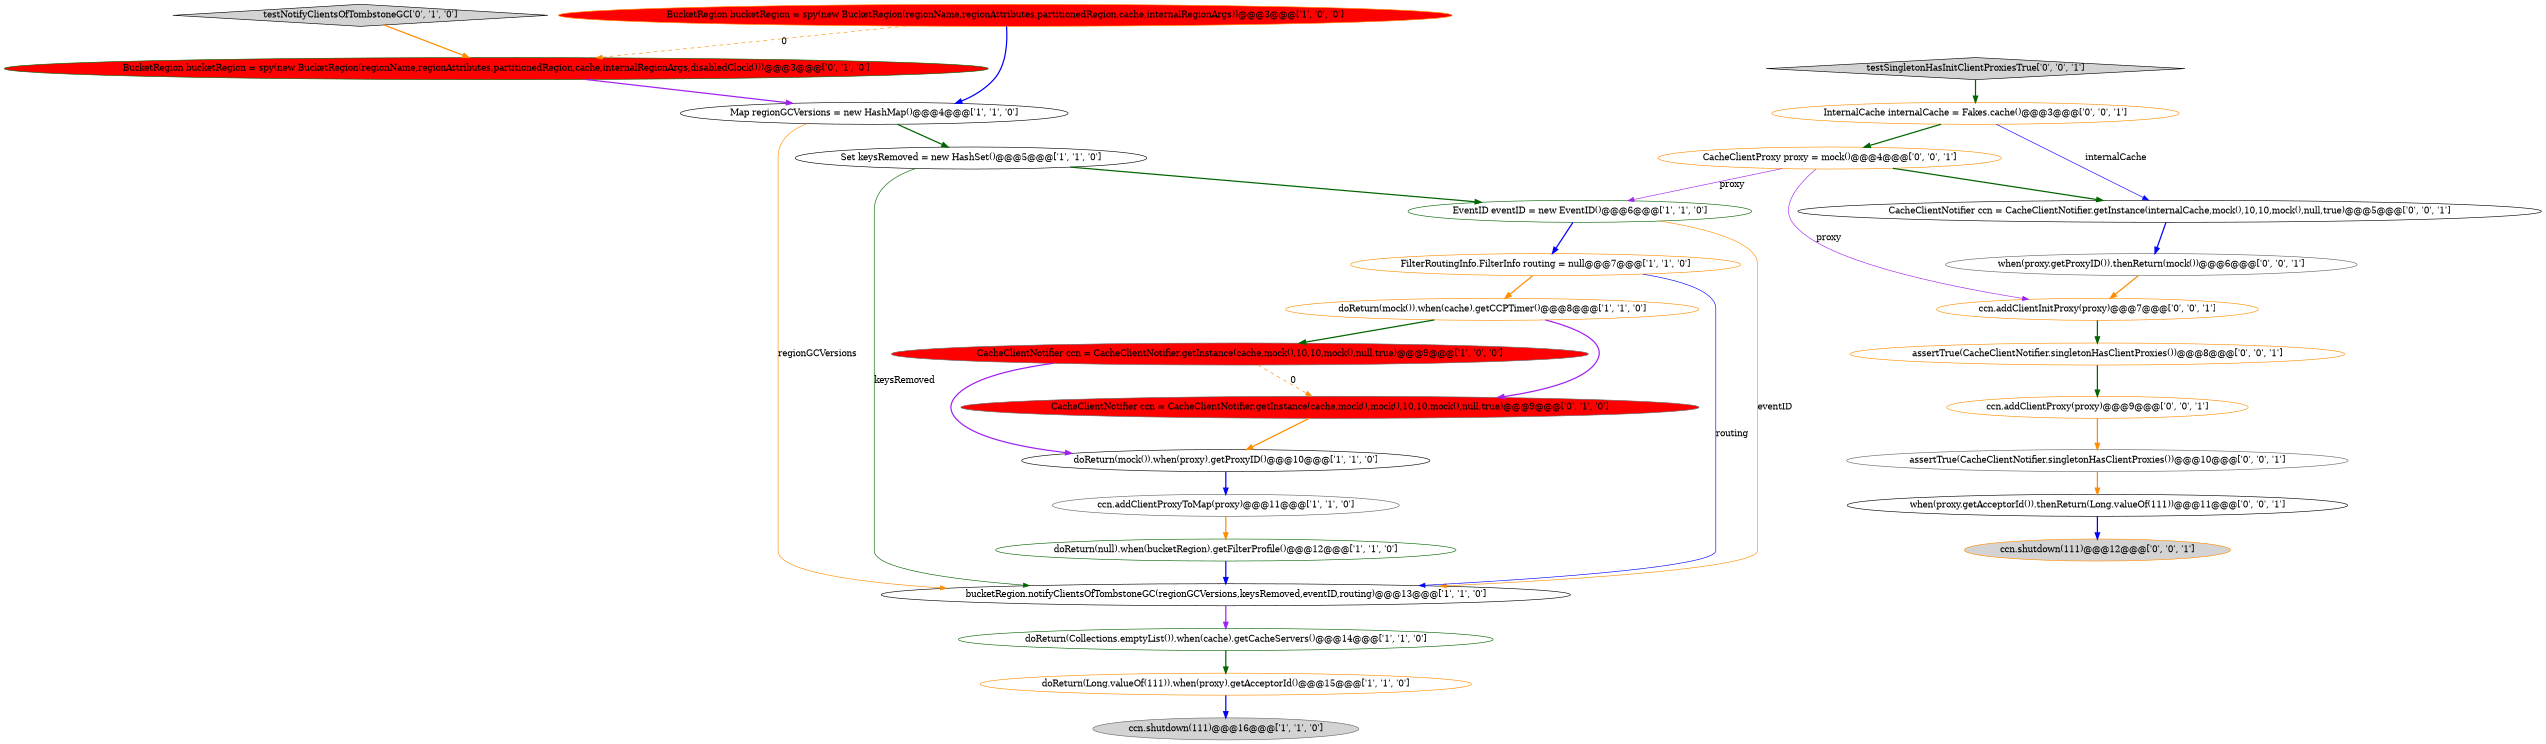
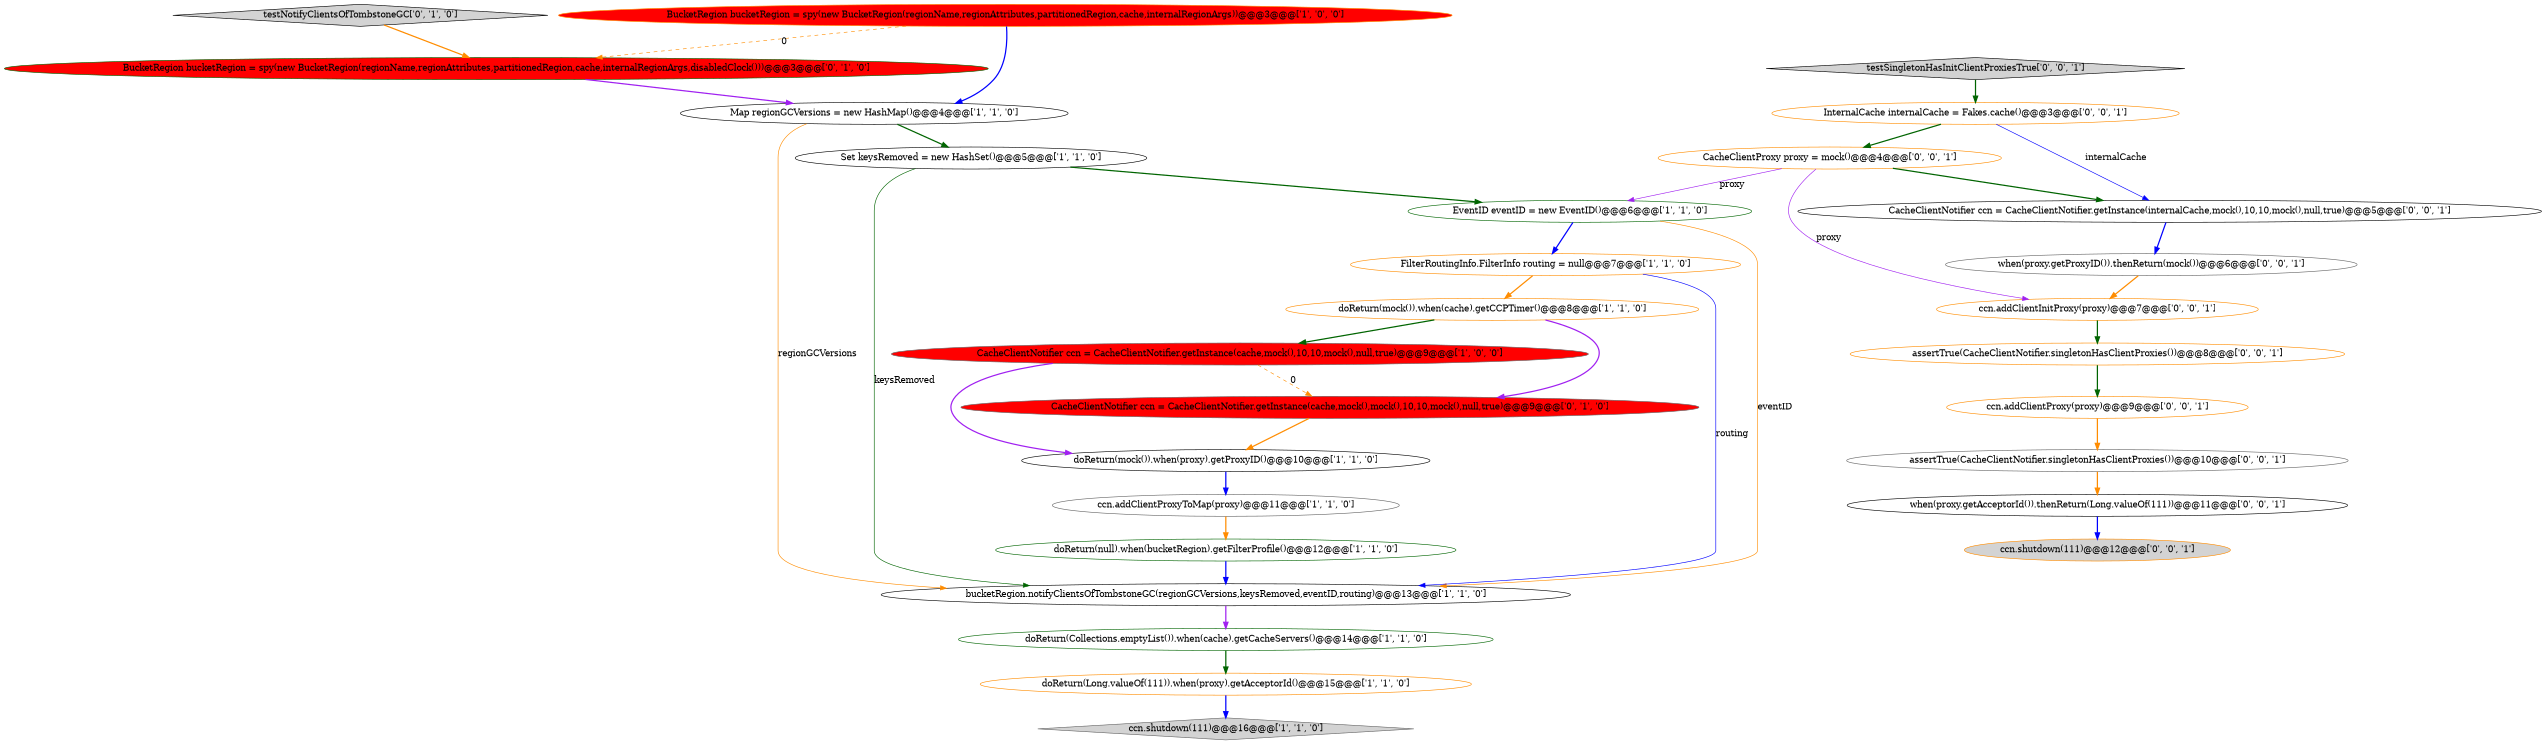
node "ccn.shutdown(111)@@@16@@@['1', '1', '0']": shape ellipse -> diamond
